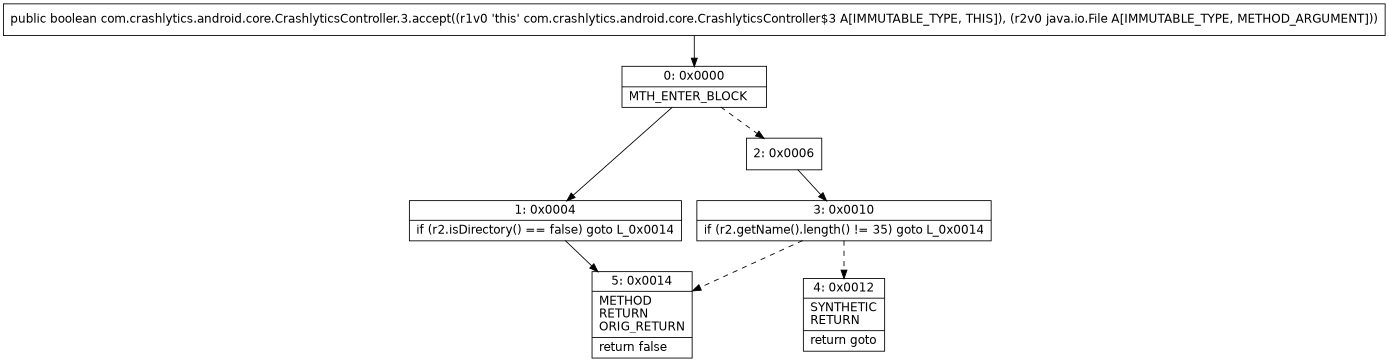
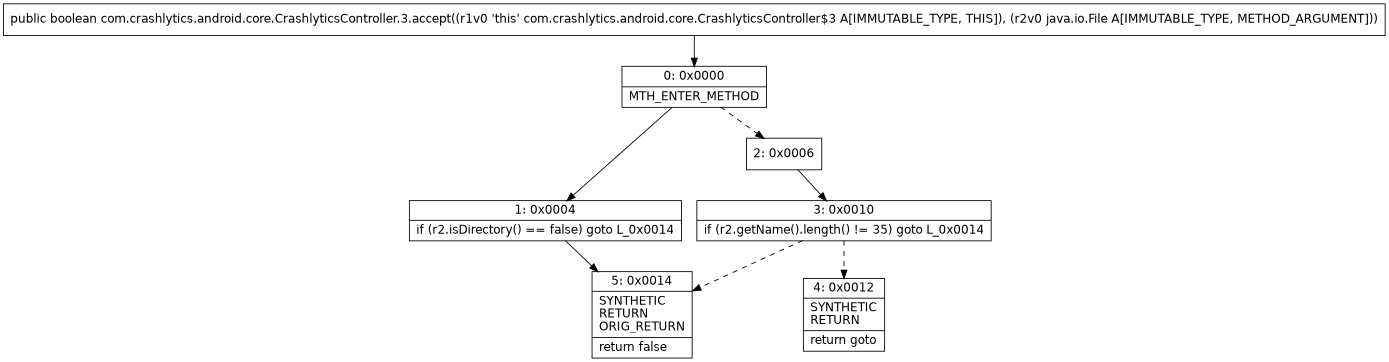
node "0: 0x0000": text "MTH_ENTER_BLOCK" -> "MTH_ENTER_METHOD"
node "5: 0x0014": text "METHOD" -> "SYNTHETIC"
